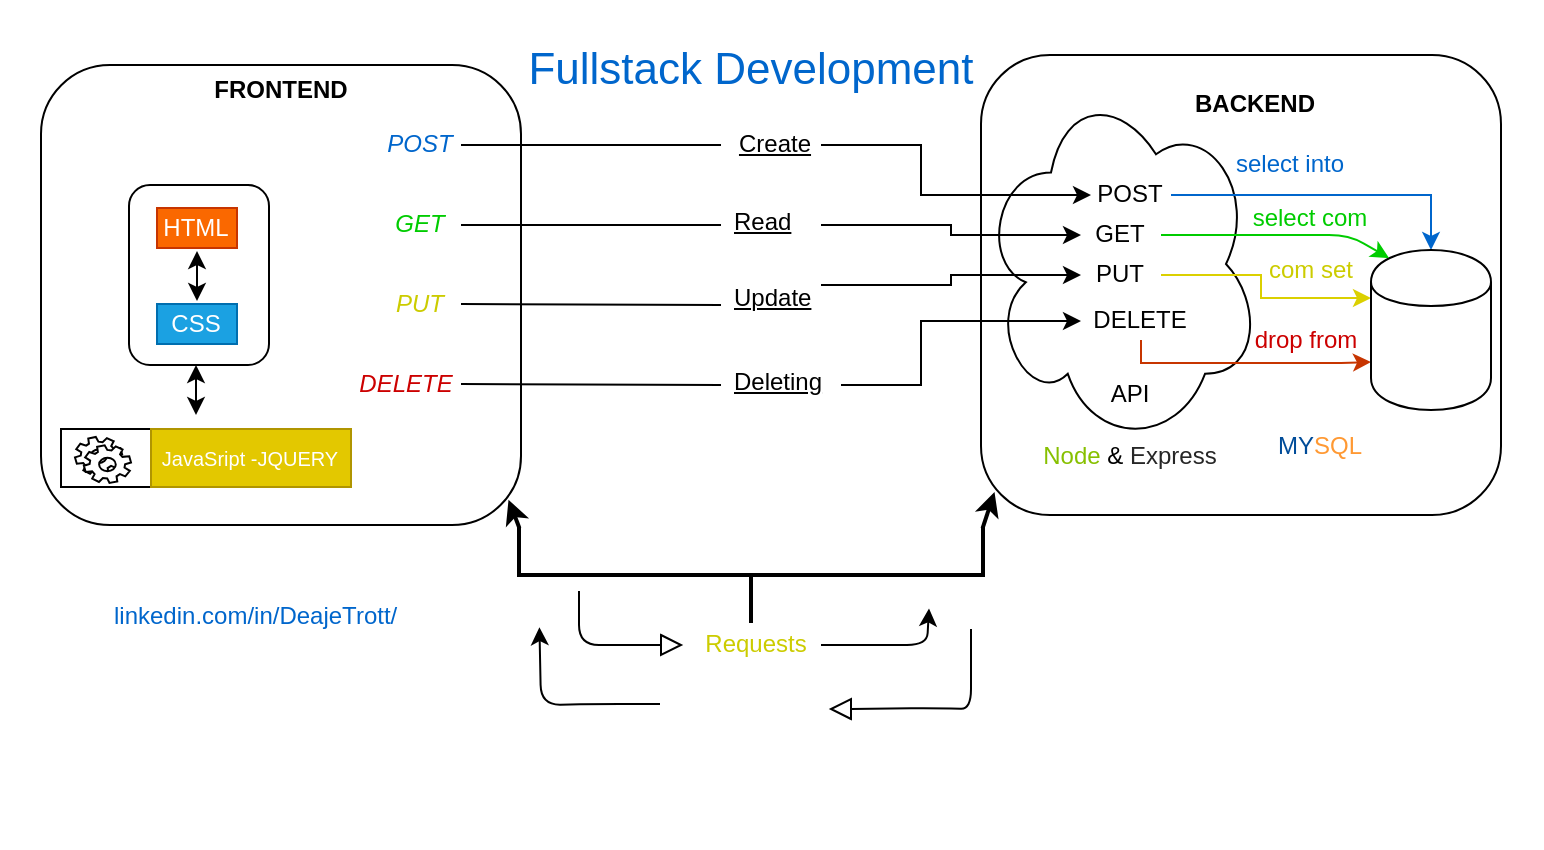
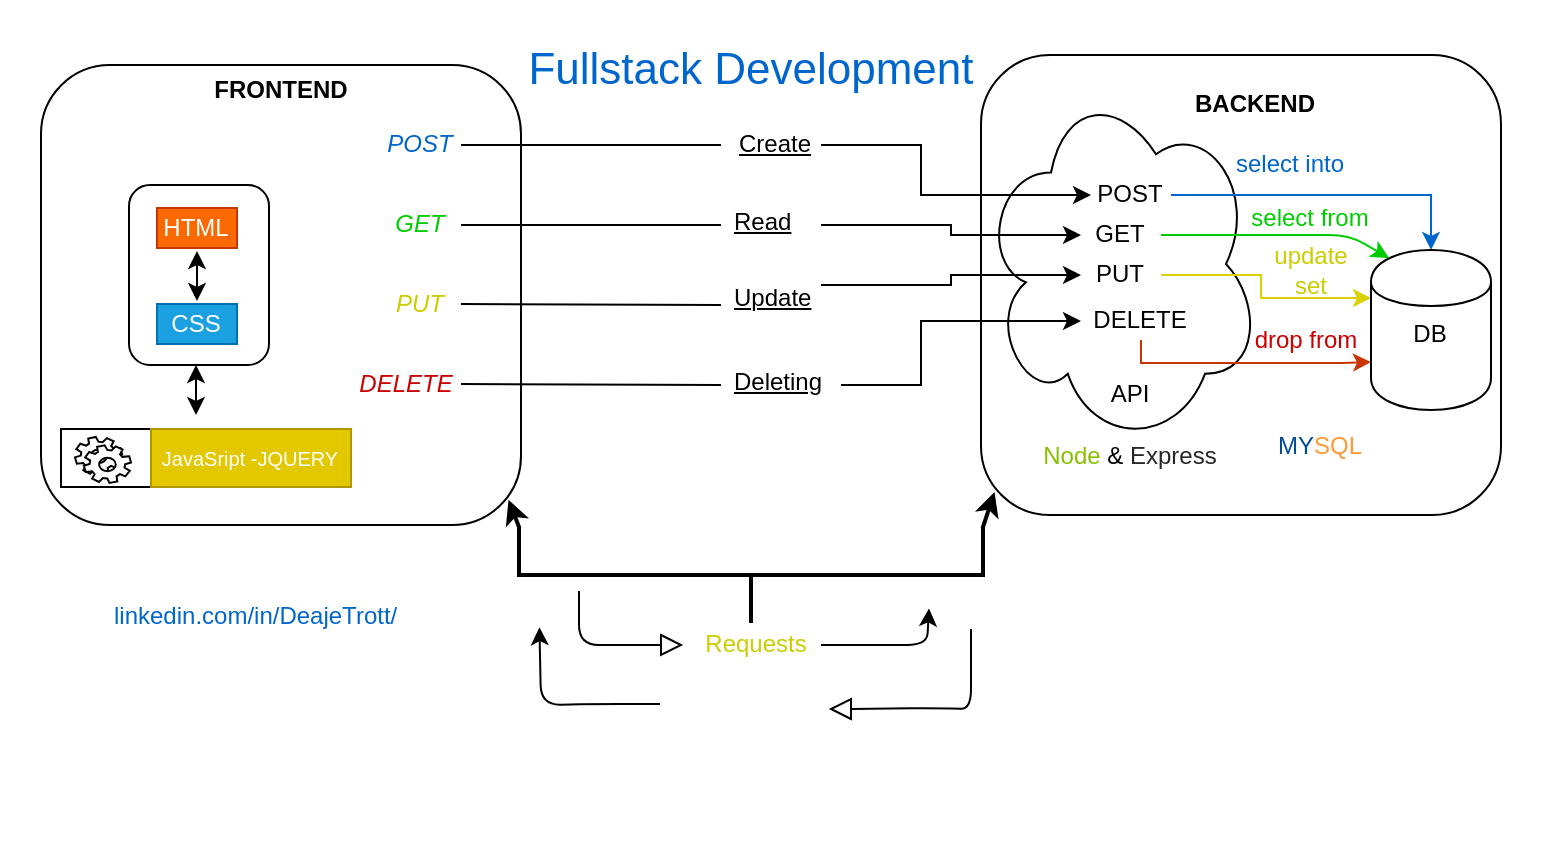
node "select com": label "select com" -> "select from"
node "com set": label "com set" -> "update set"
node "DB": added
